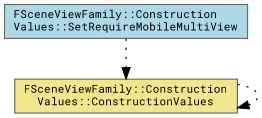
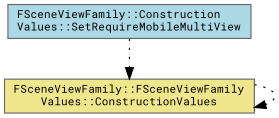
node "FSceneViewFamily::Construction Values::ConstructionValues": label "FSceneViewFamily::Construction Values::ConstructionValues" -> "FSceneViewFamily::FSceneViewFamily Values::ConstructionValues"
